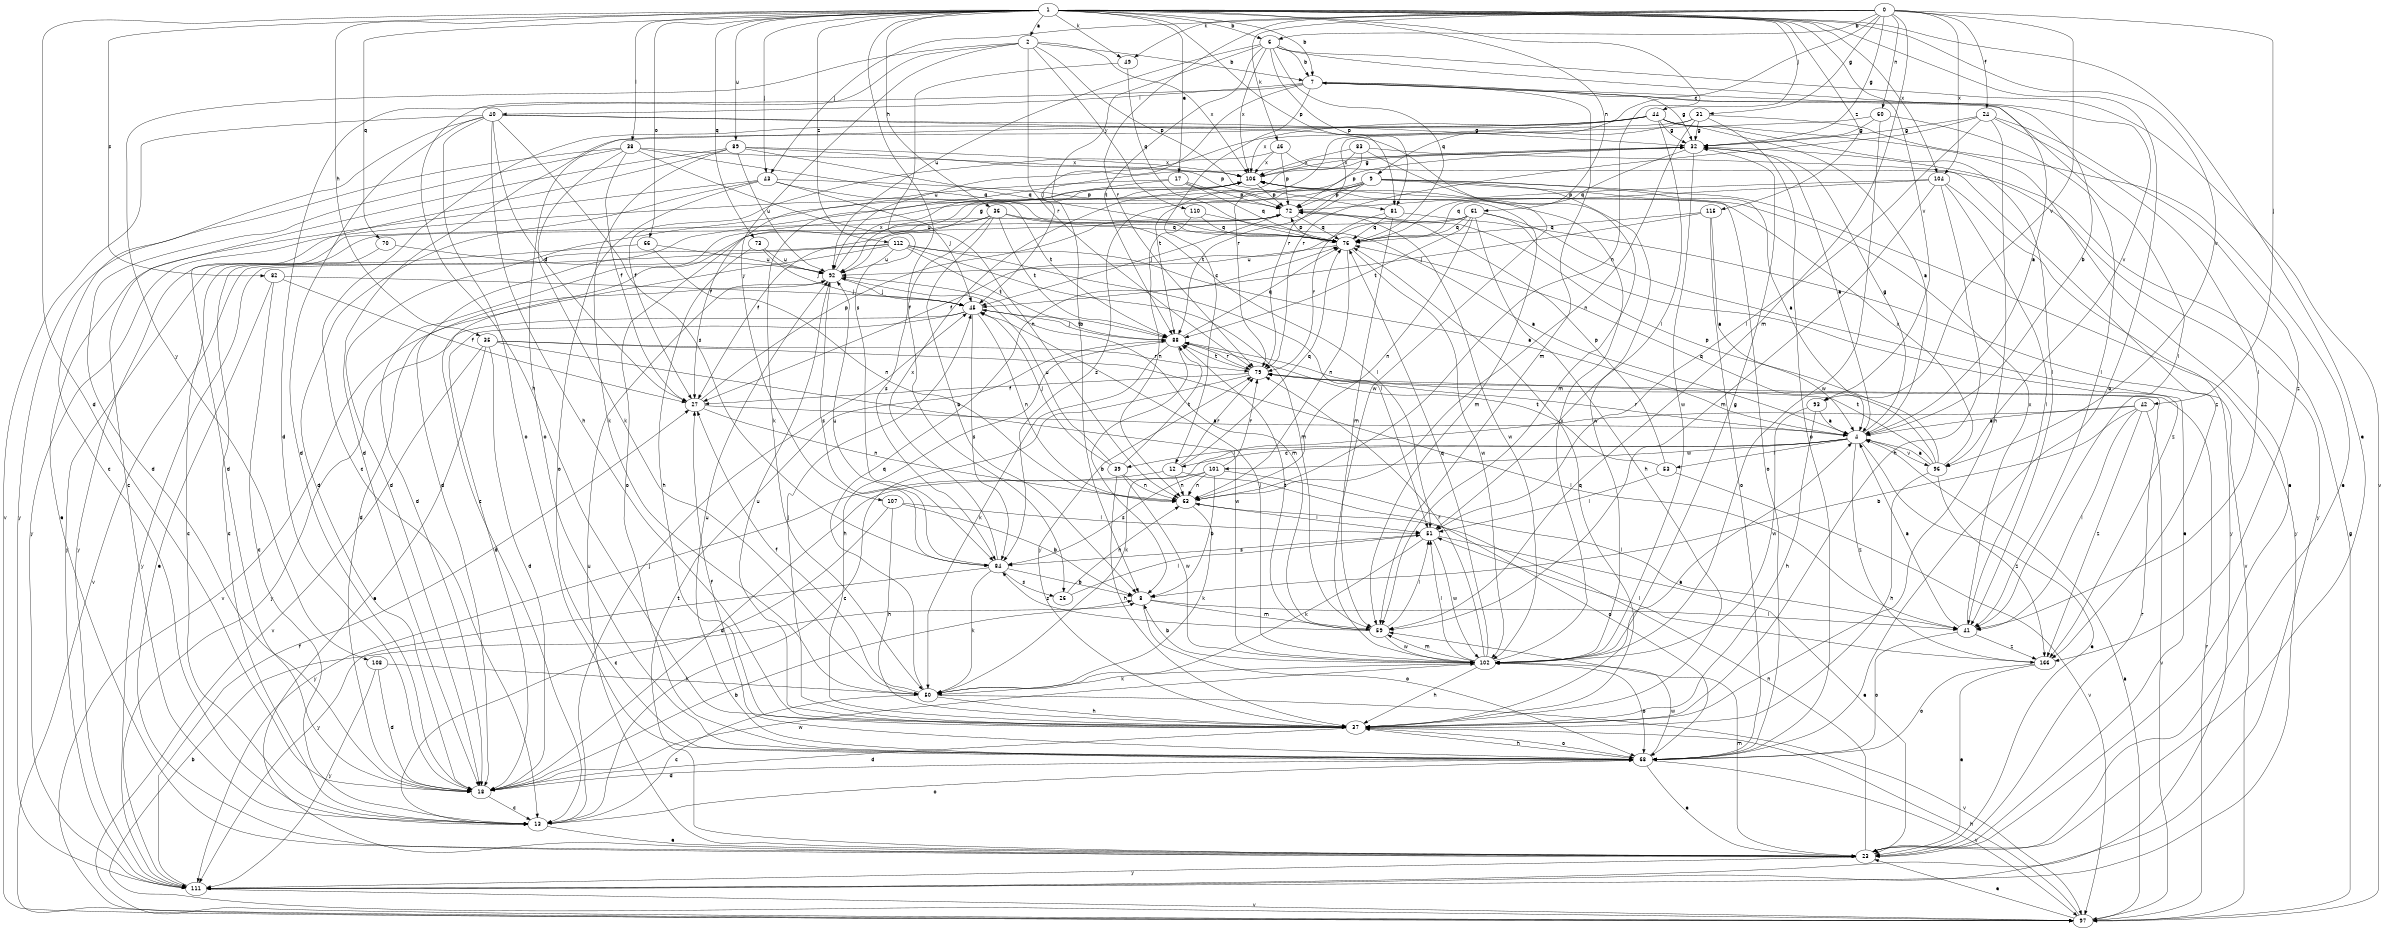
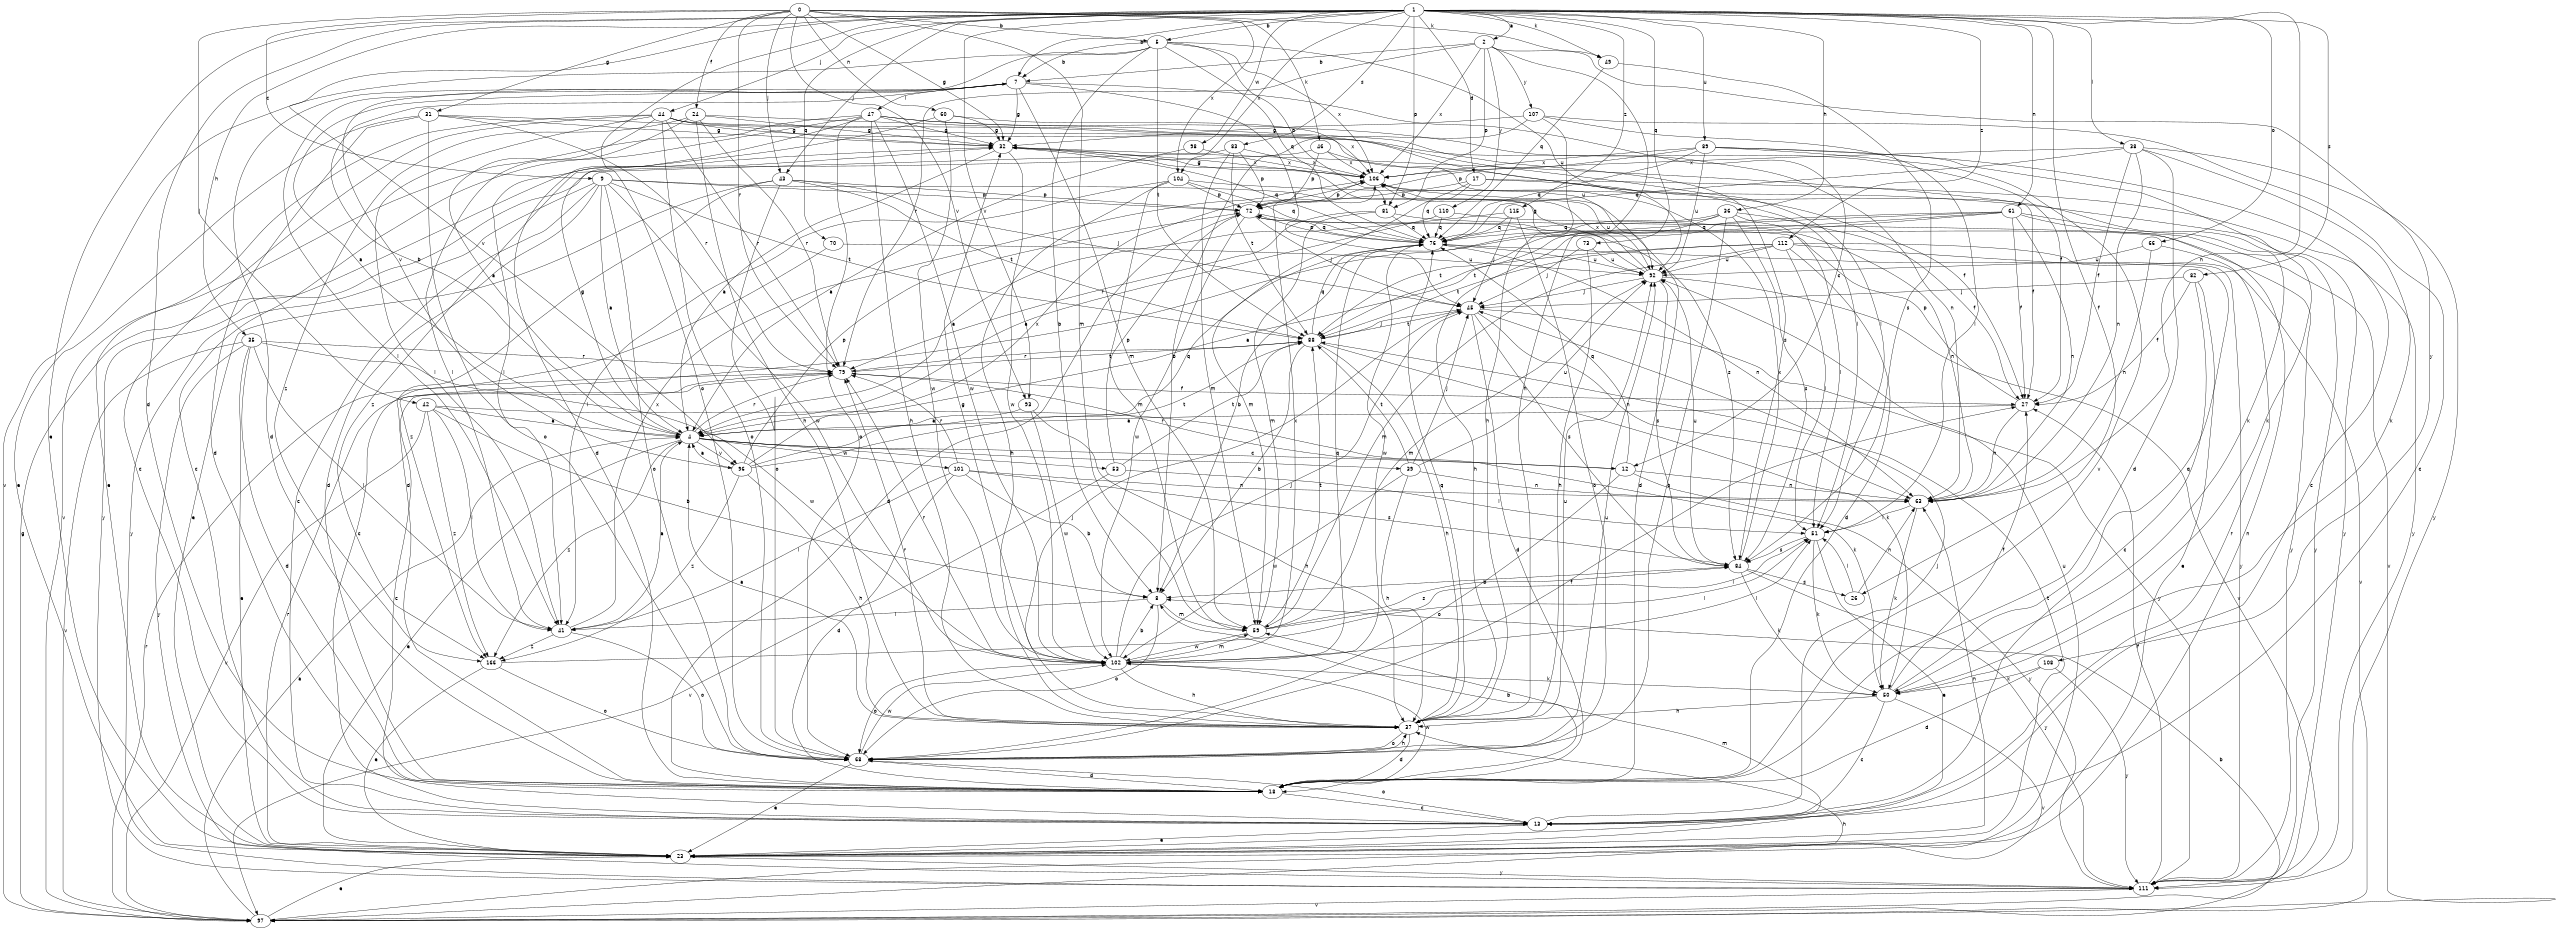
node "6": label "6" -> "5"
edge "1" -> "83": added, label "s"
edge "1" -> "17": label "e" -> "d"
node "40": label "40" -> "47"
edge "107" -> "32": added, label "g"
node "98": added
edge "89" -> "18": label "d" -> "v"
edge "66" -> "13": label "c" -> "r"
edge "61" -> "23": label "e" -> "n"
edge "37" -> "79": label "y" -> "r"
edge "51" -> "102": removed, label "w"
edge "68" -> "97": removed, label "v"
edge "35" -> "111": added, label "y"
